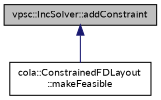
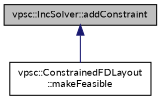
node "cola::ConstrainedFDLayout ::makeFeasible": label "cola::ConstrainedFDLayout ::makeFeasible" -> "vpsc::ConstrainedFDLayout ::makeFeasible"
